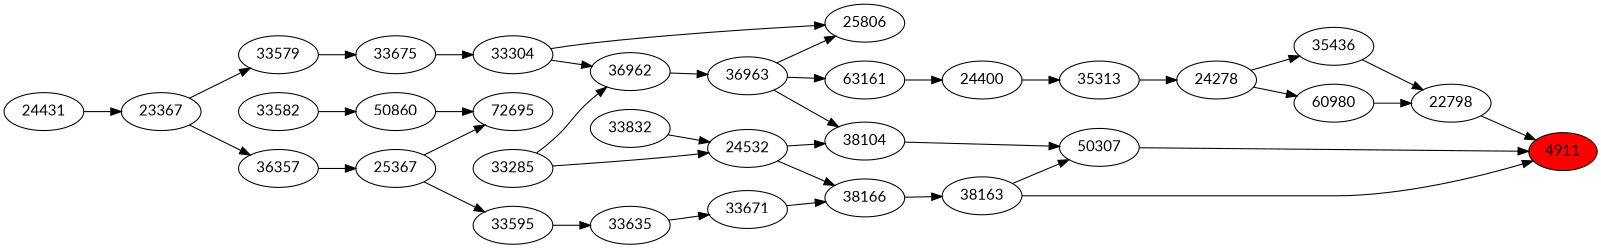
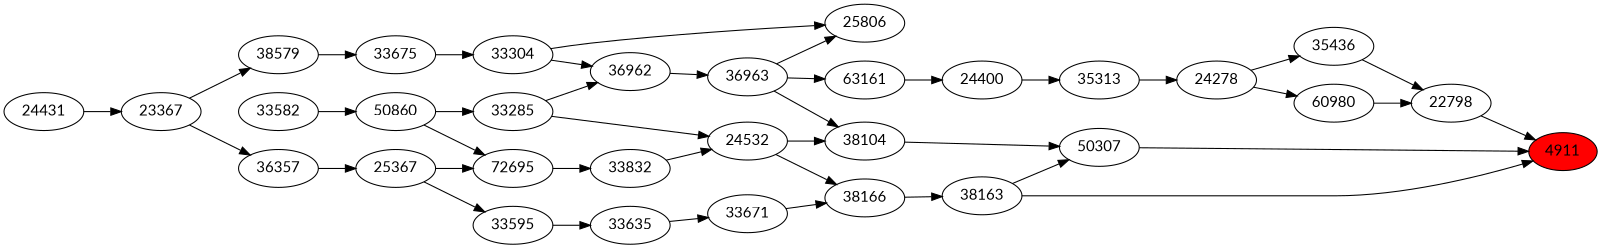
node "33579": label "33579" -> "38579"
edge "50860" -> "33285": added
edge "72695" -> "33832": added
